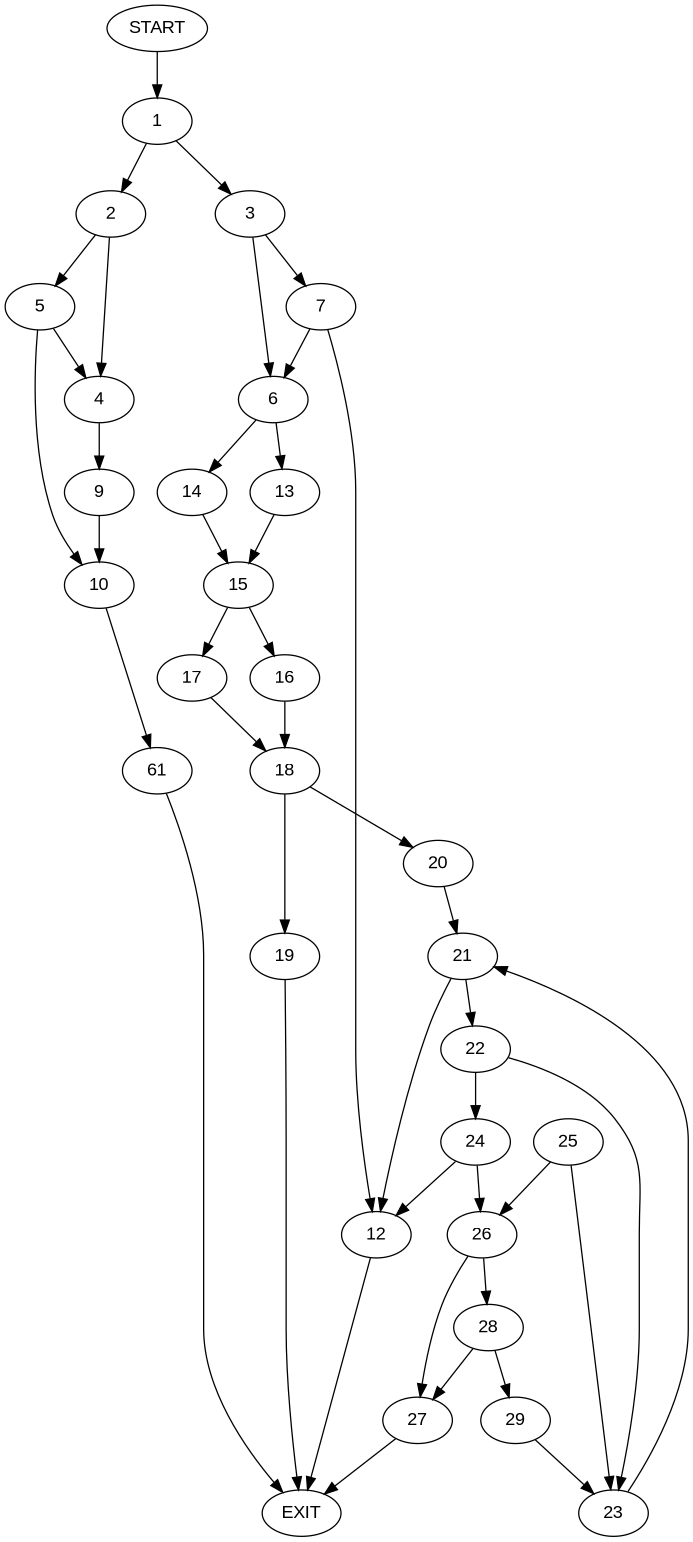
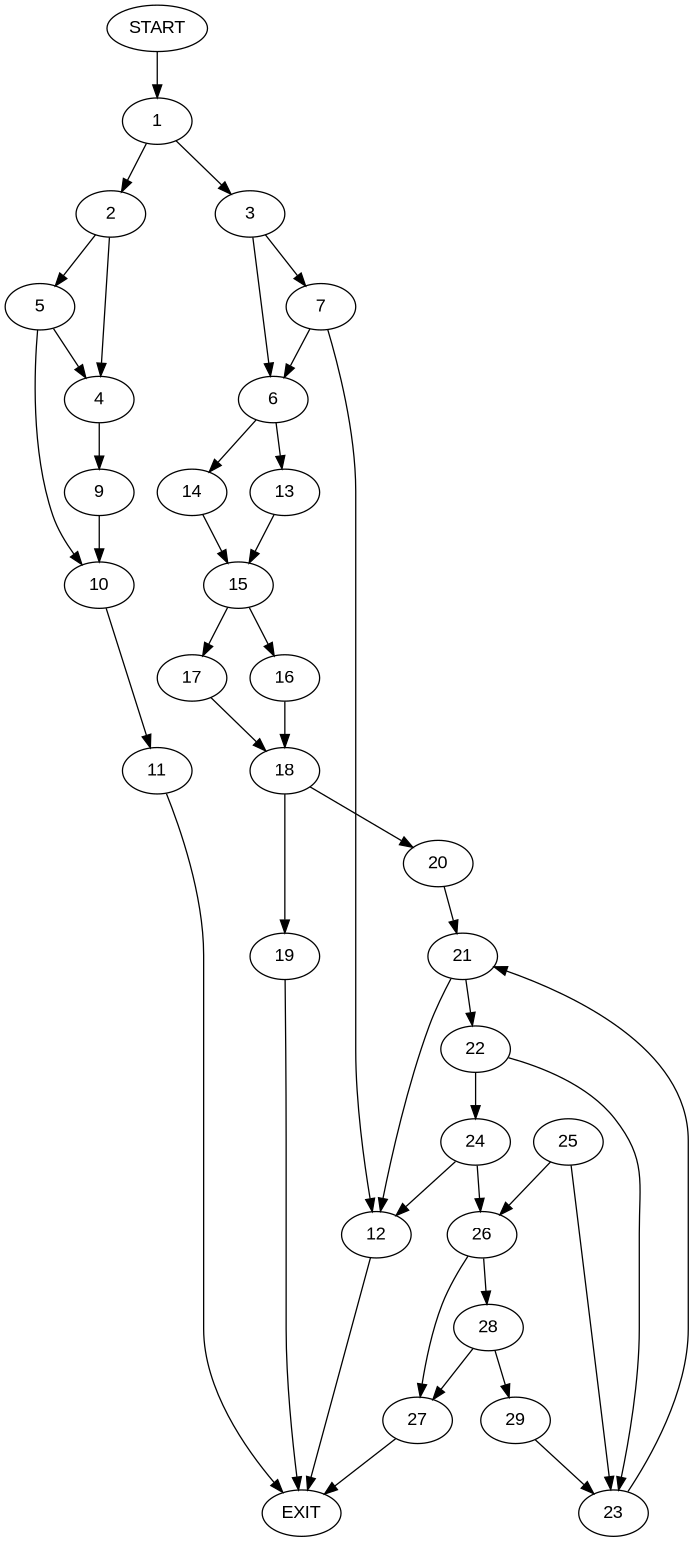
node "61": label "61" -> "11"
